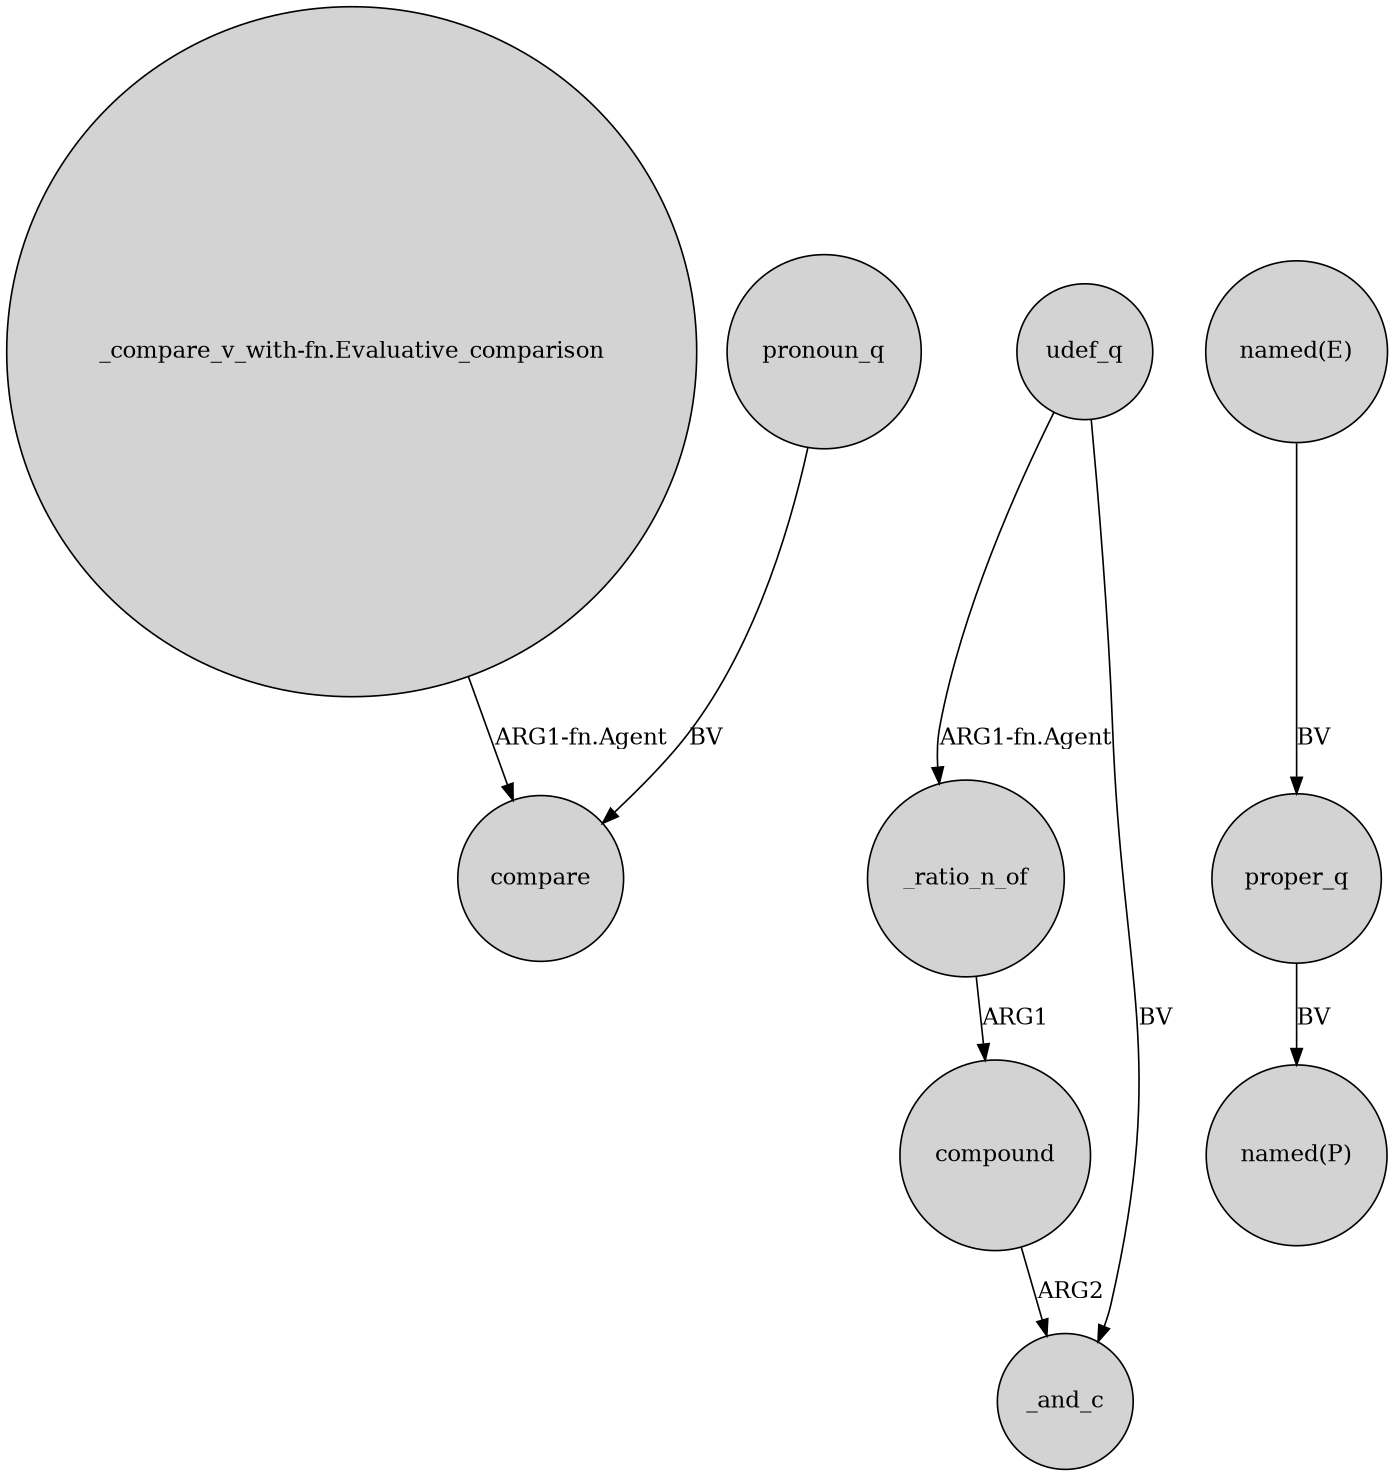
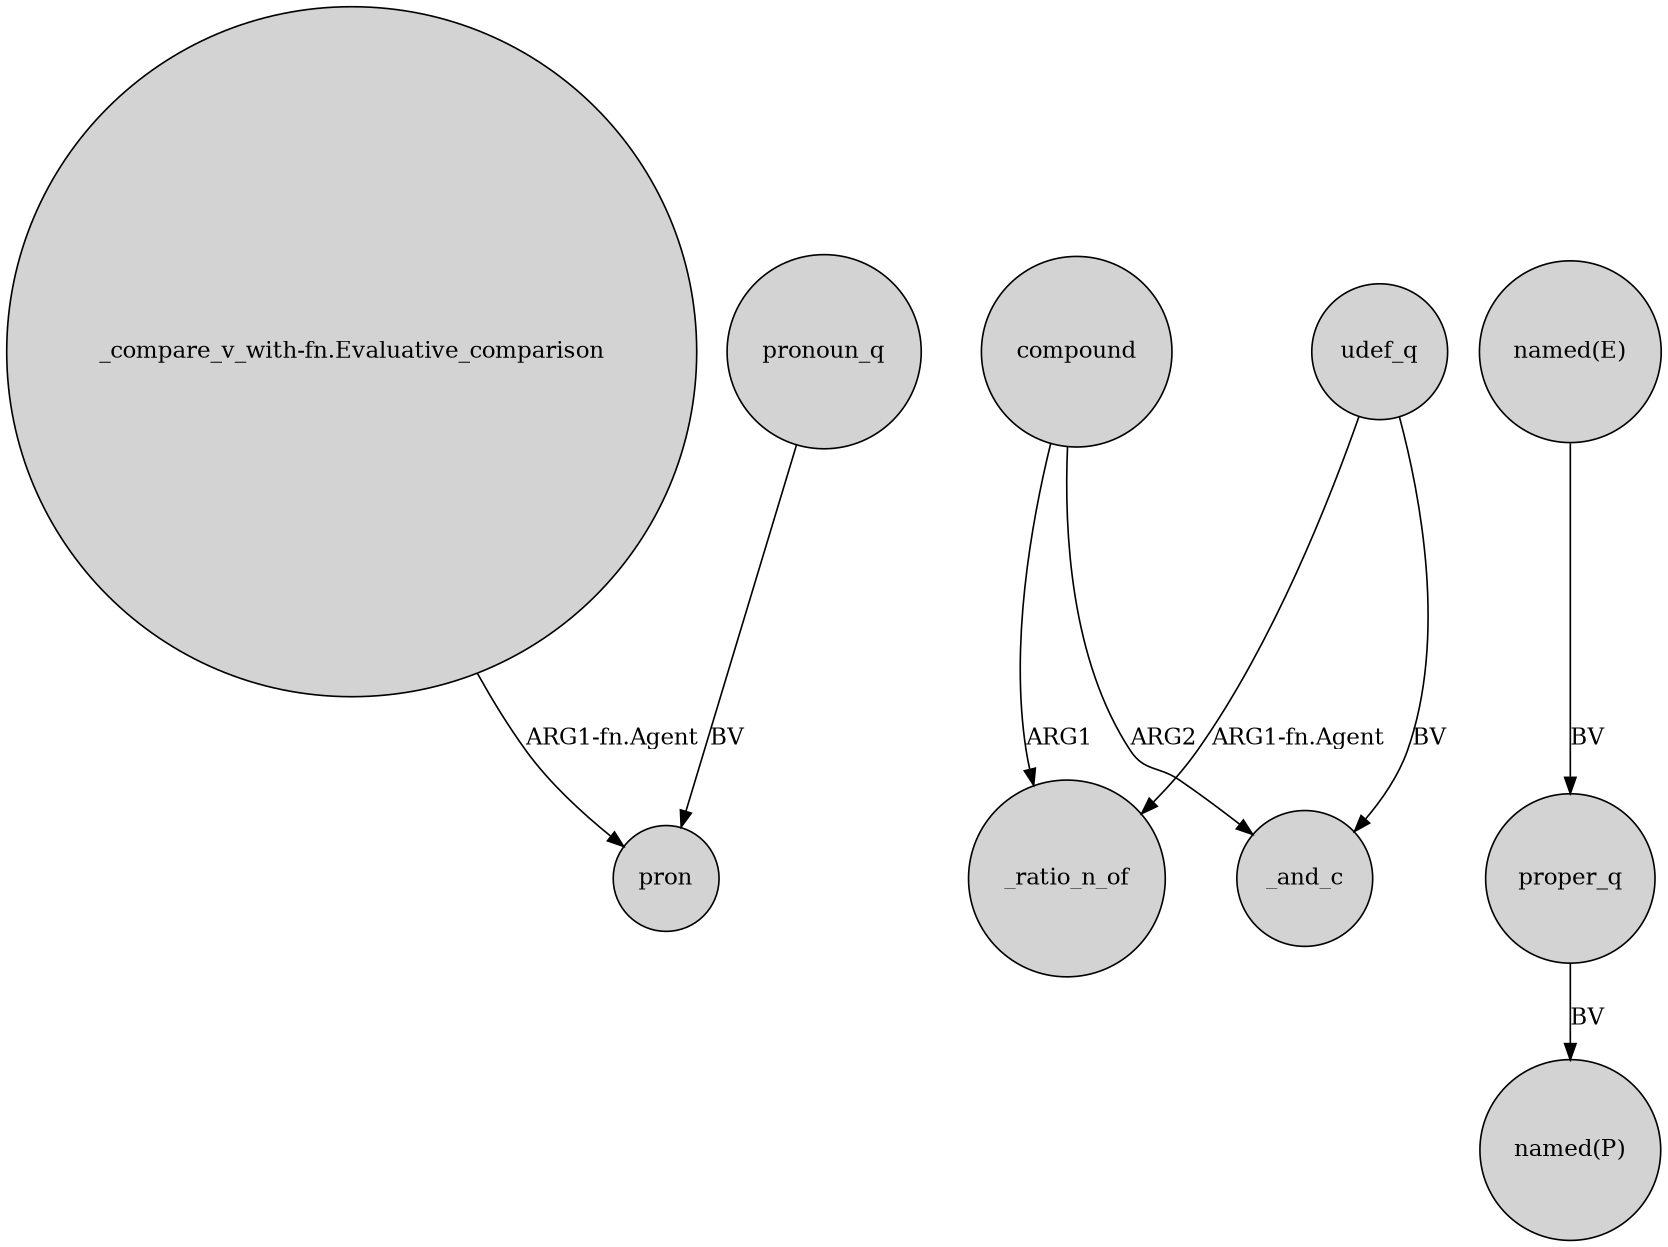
node "compare": label "compare" -> "pron"
edge "_ratio_n_of" -> "compound": reversed
